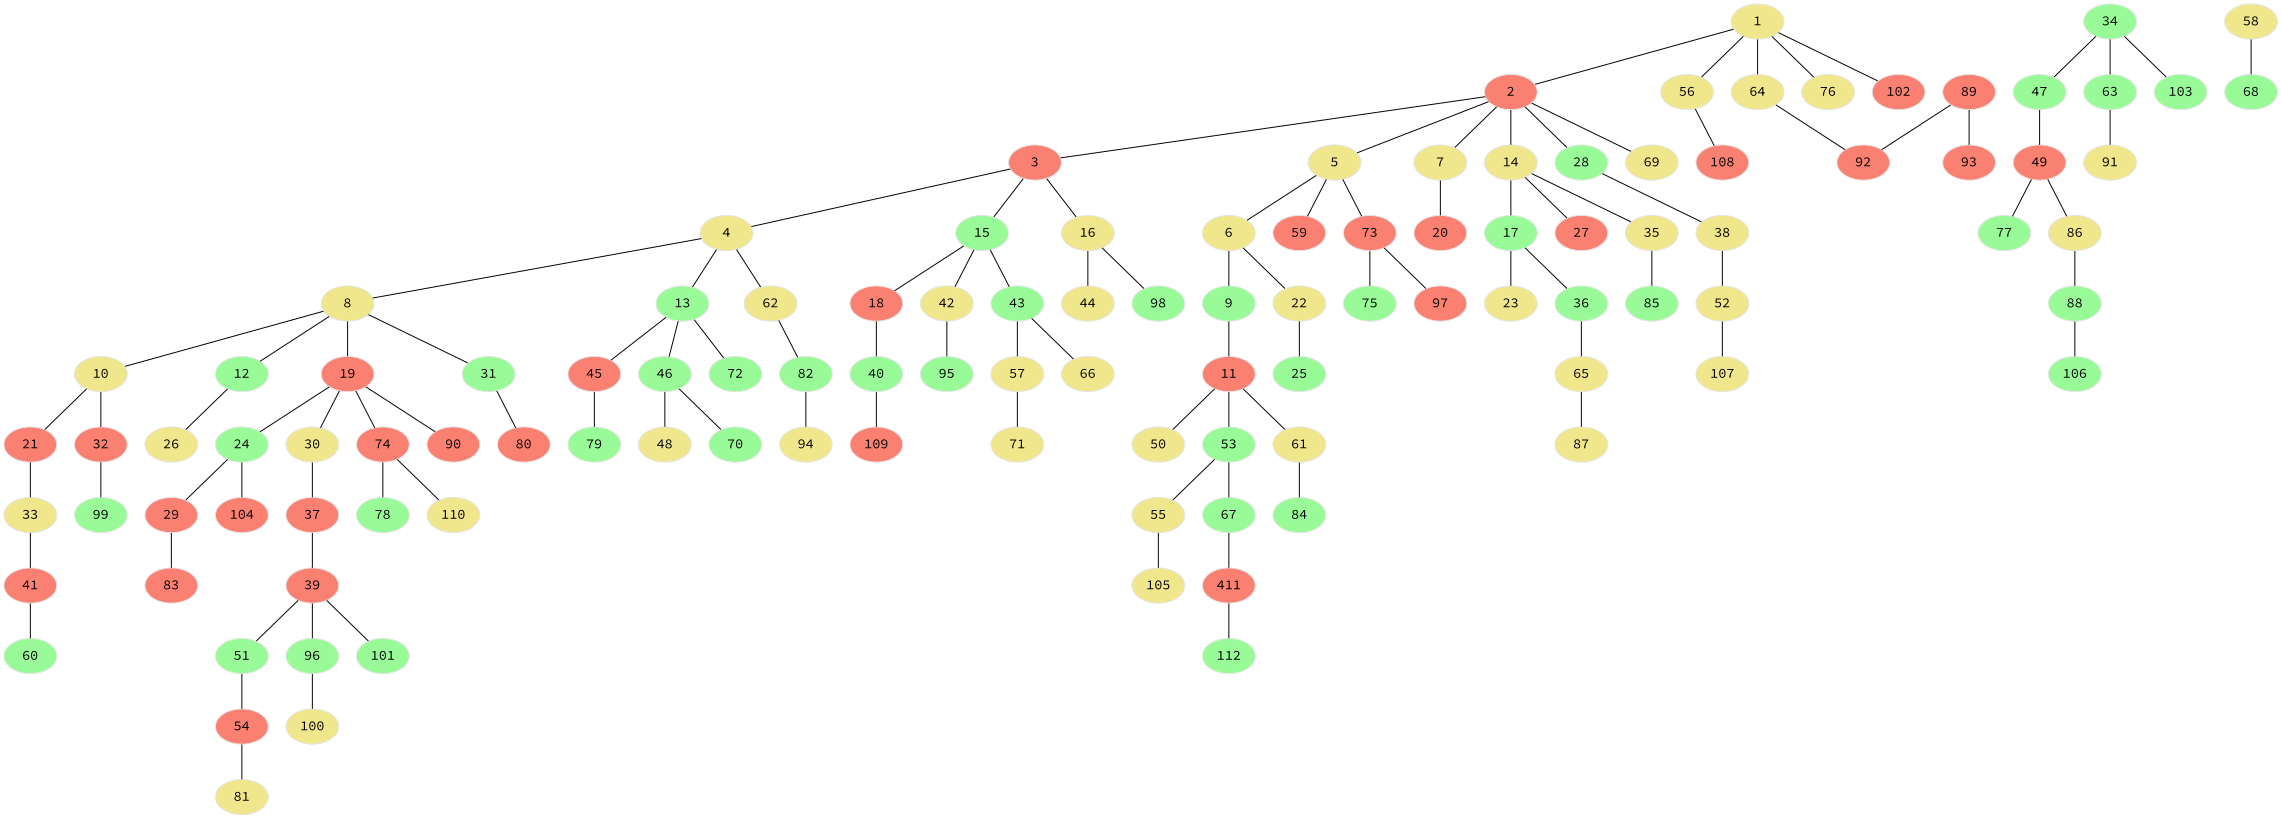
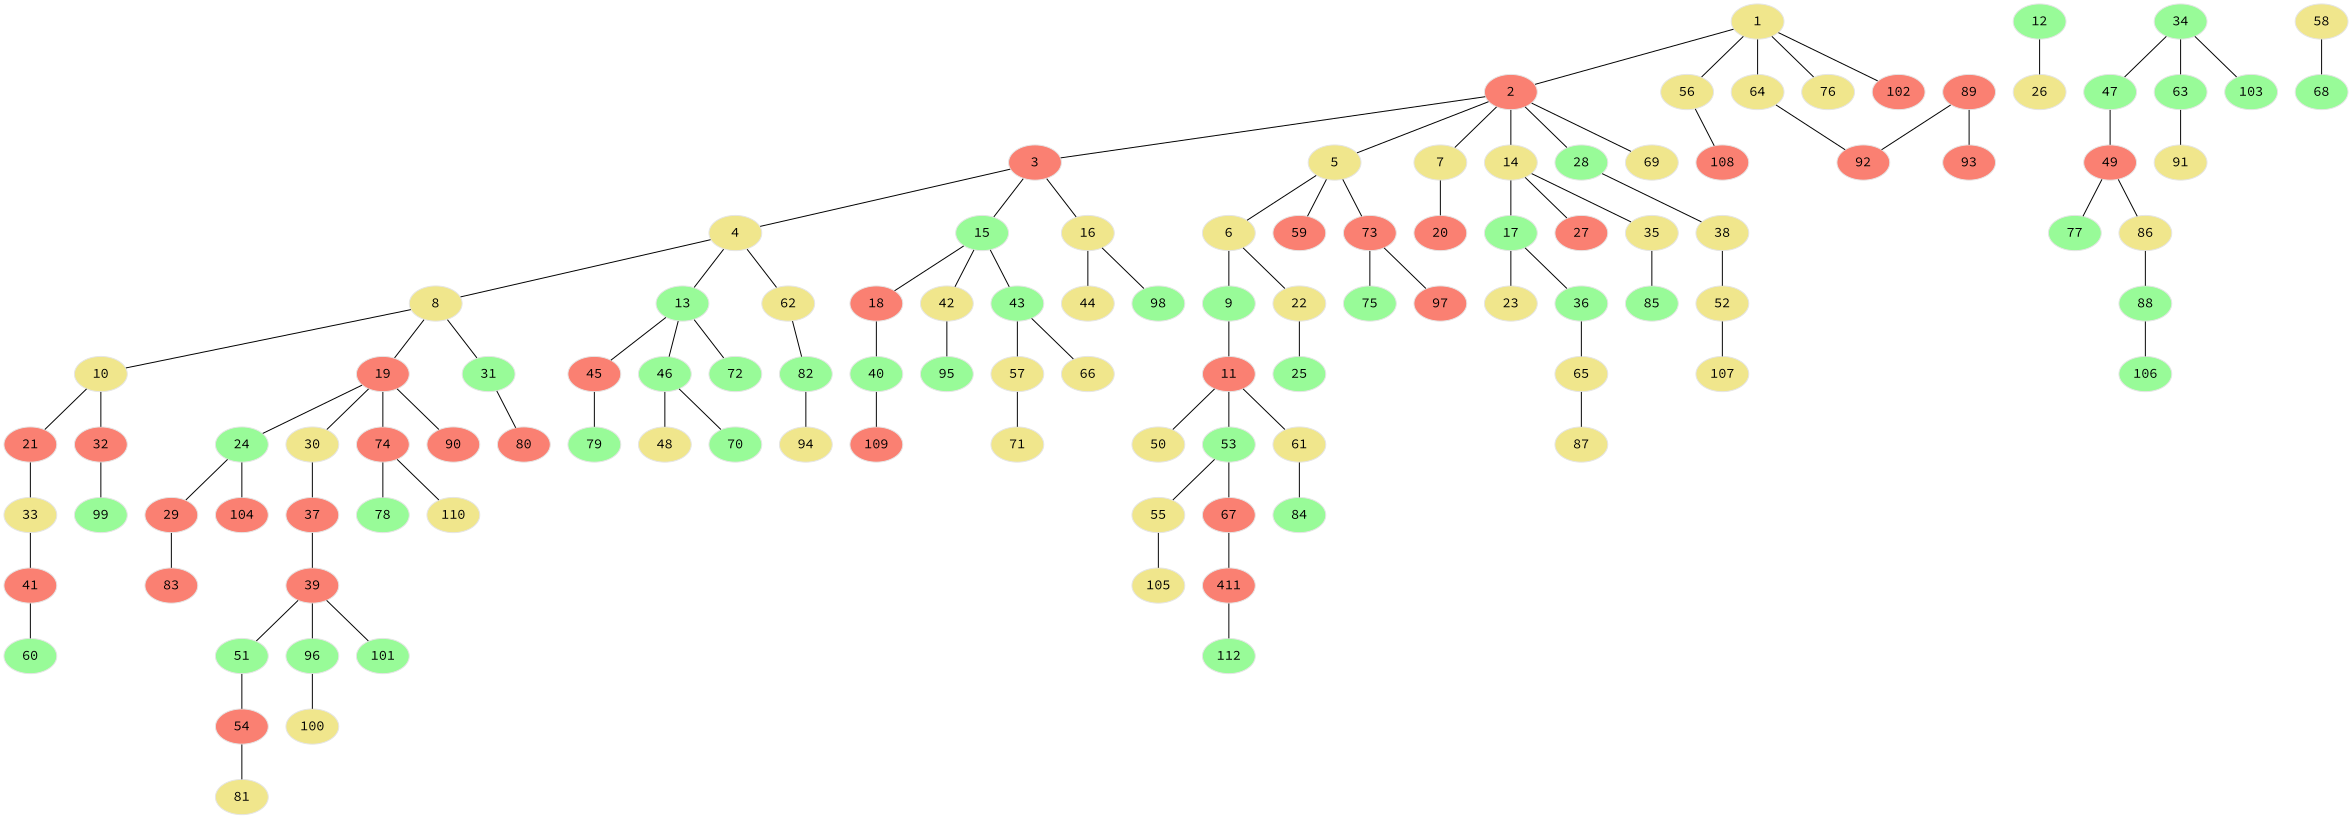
edge "8" -- "12": removed
node "67": fillcolor palegreen -> salmon
